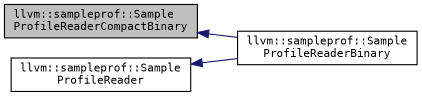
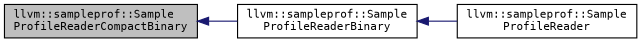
edge "llvm::sampleprof::Sample ProfileReaderBinary" -> "llvm::sampleprof::Sample ProfileReader": reversed
